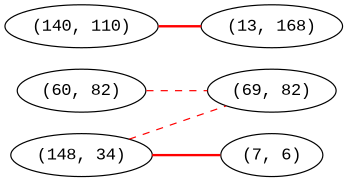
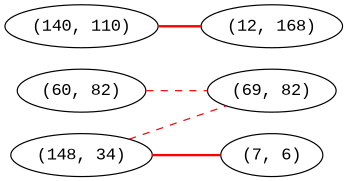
node "(13, 168)": label "(13, 168)" -> "(12, 168)"
